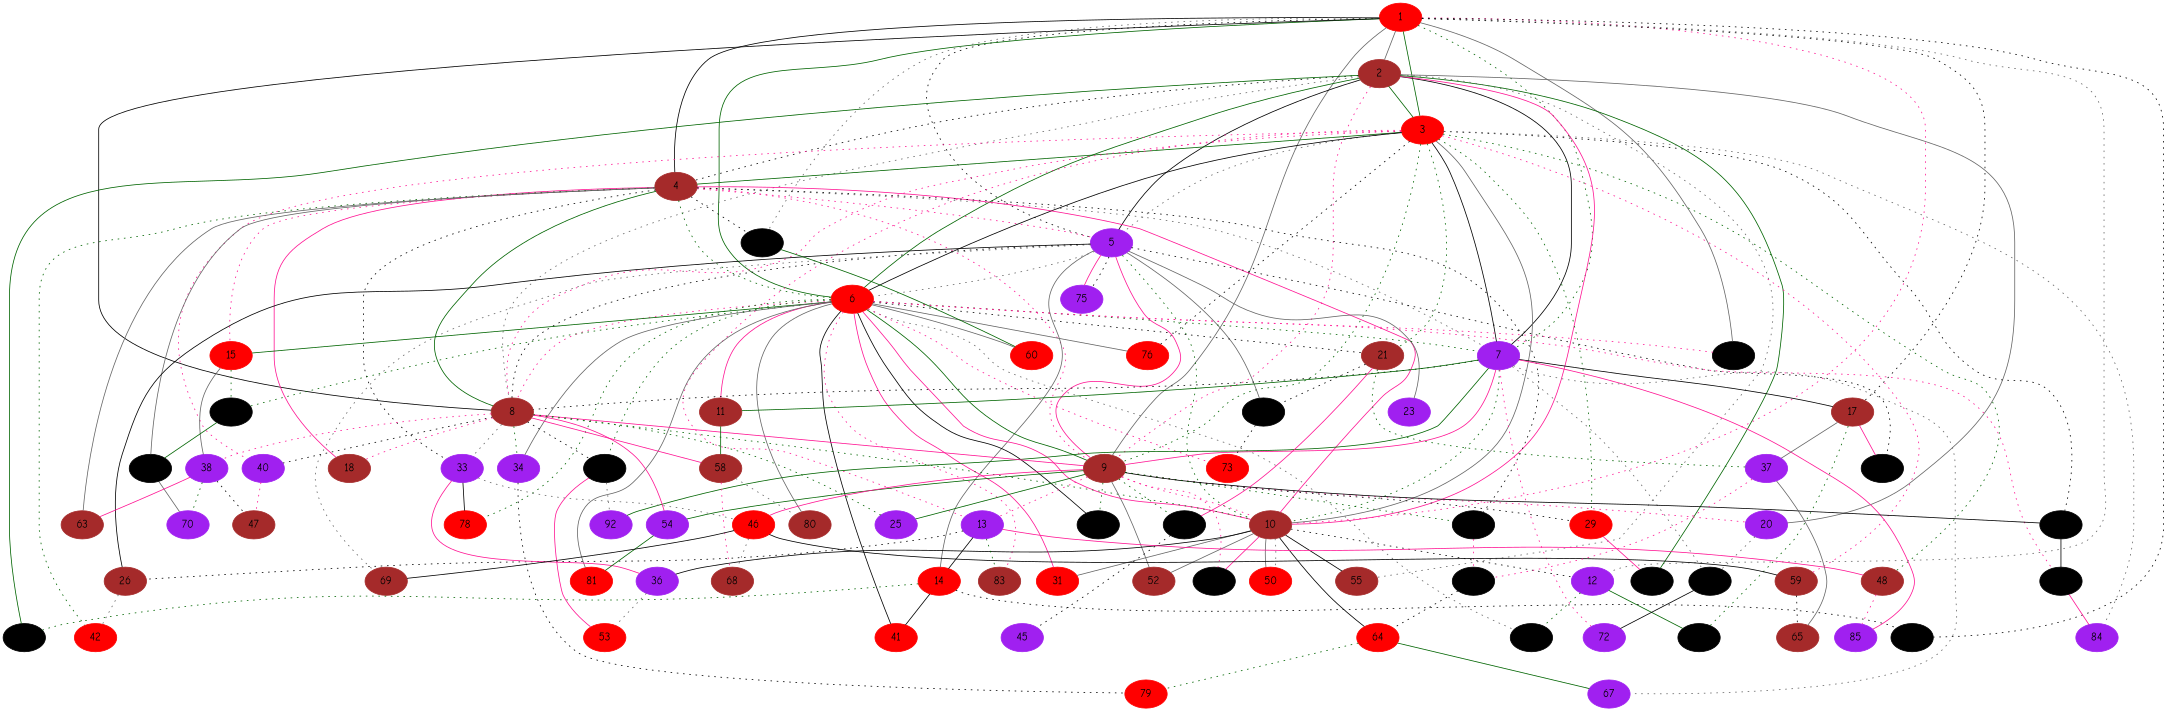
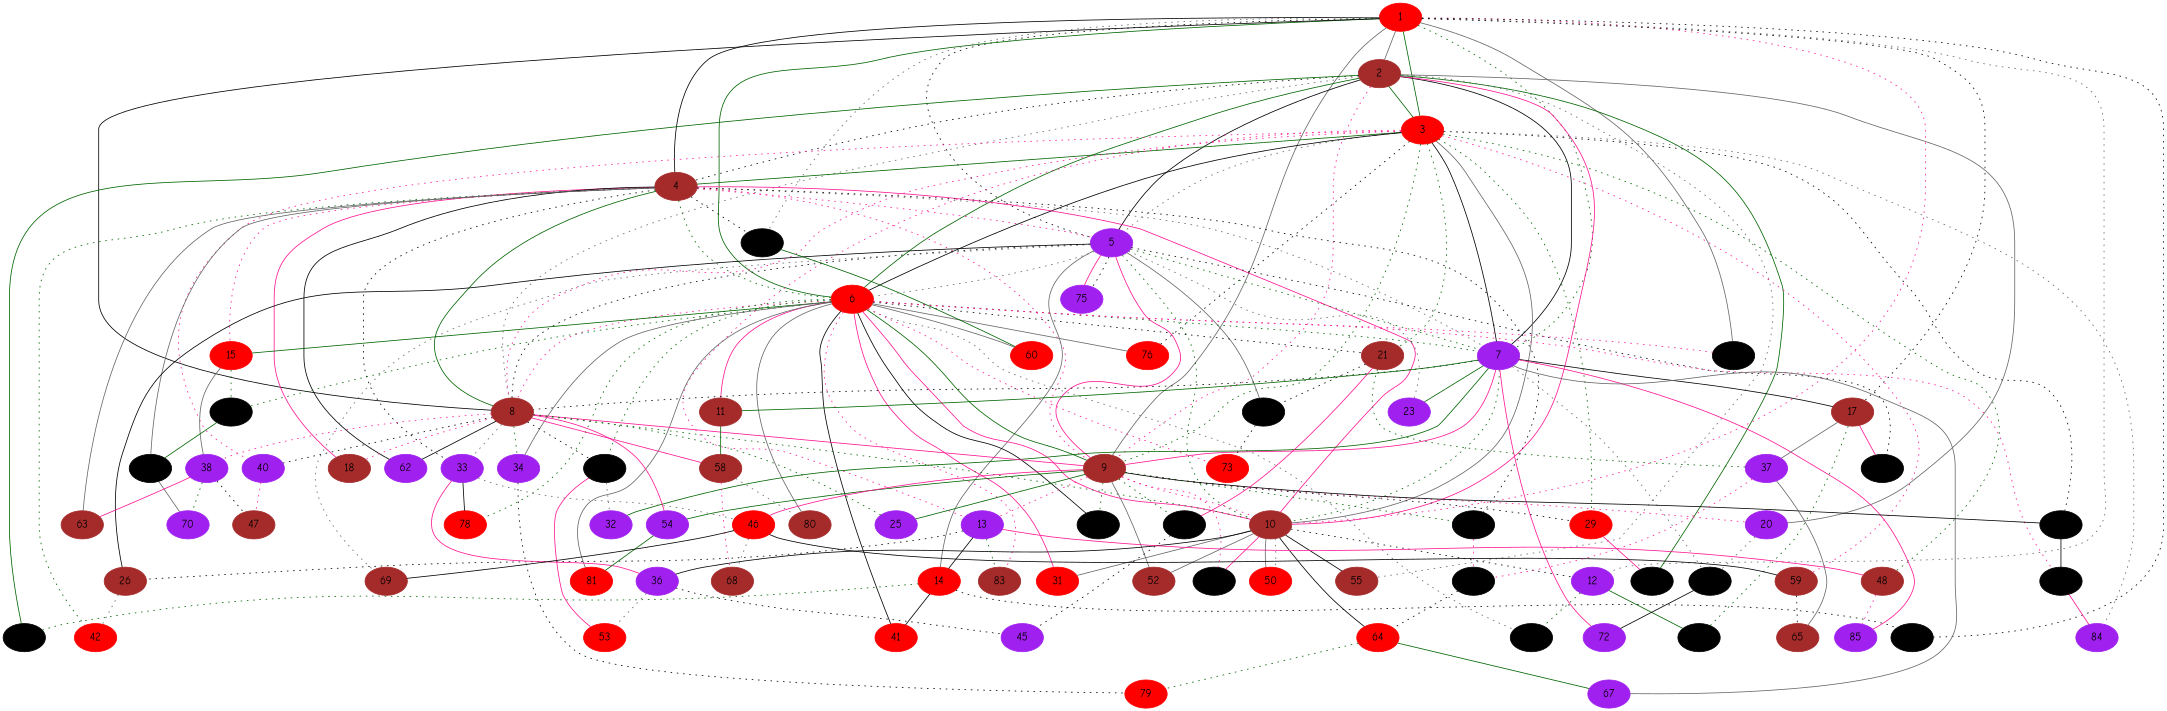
edge "5" -- "7": added
edge "5" -- "23": style solid -> dotted
edge "7" -- "23": added
node "62": added
edge "7" -- "67": style dotted -> solid
edge "7" -- "72": style dotted -> solid
node "92": label "92" -> "32"
edge "36" -- "45": added
